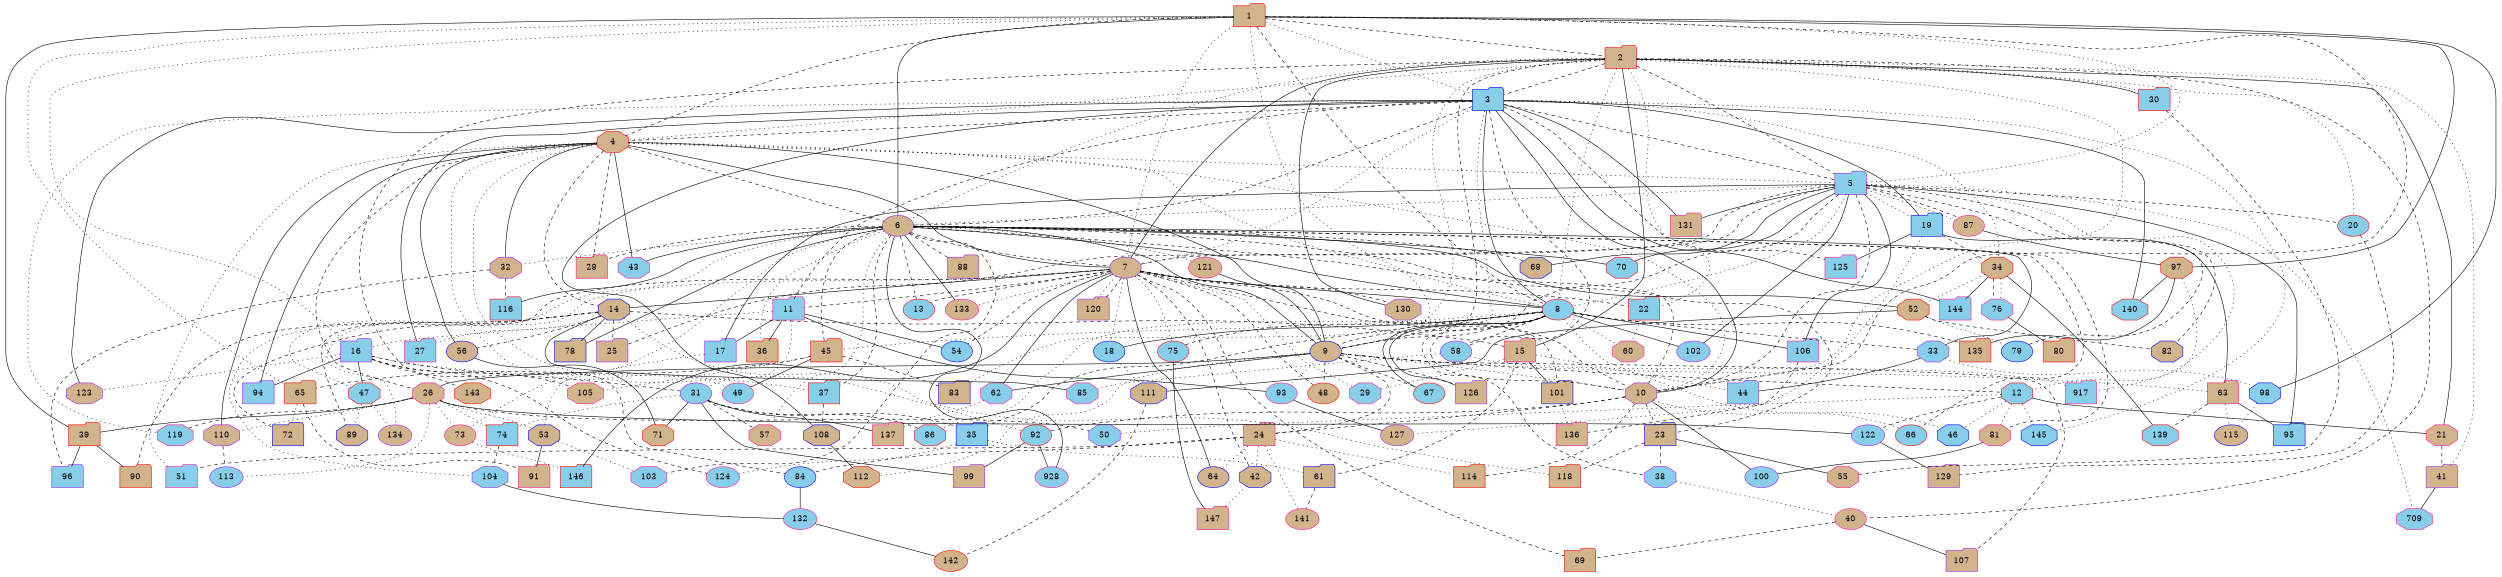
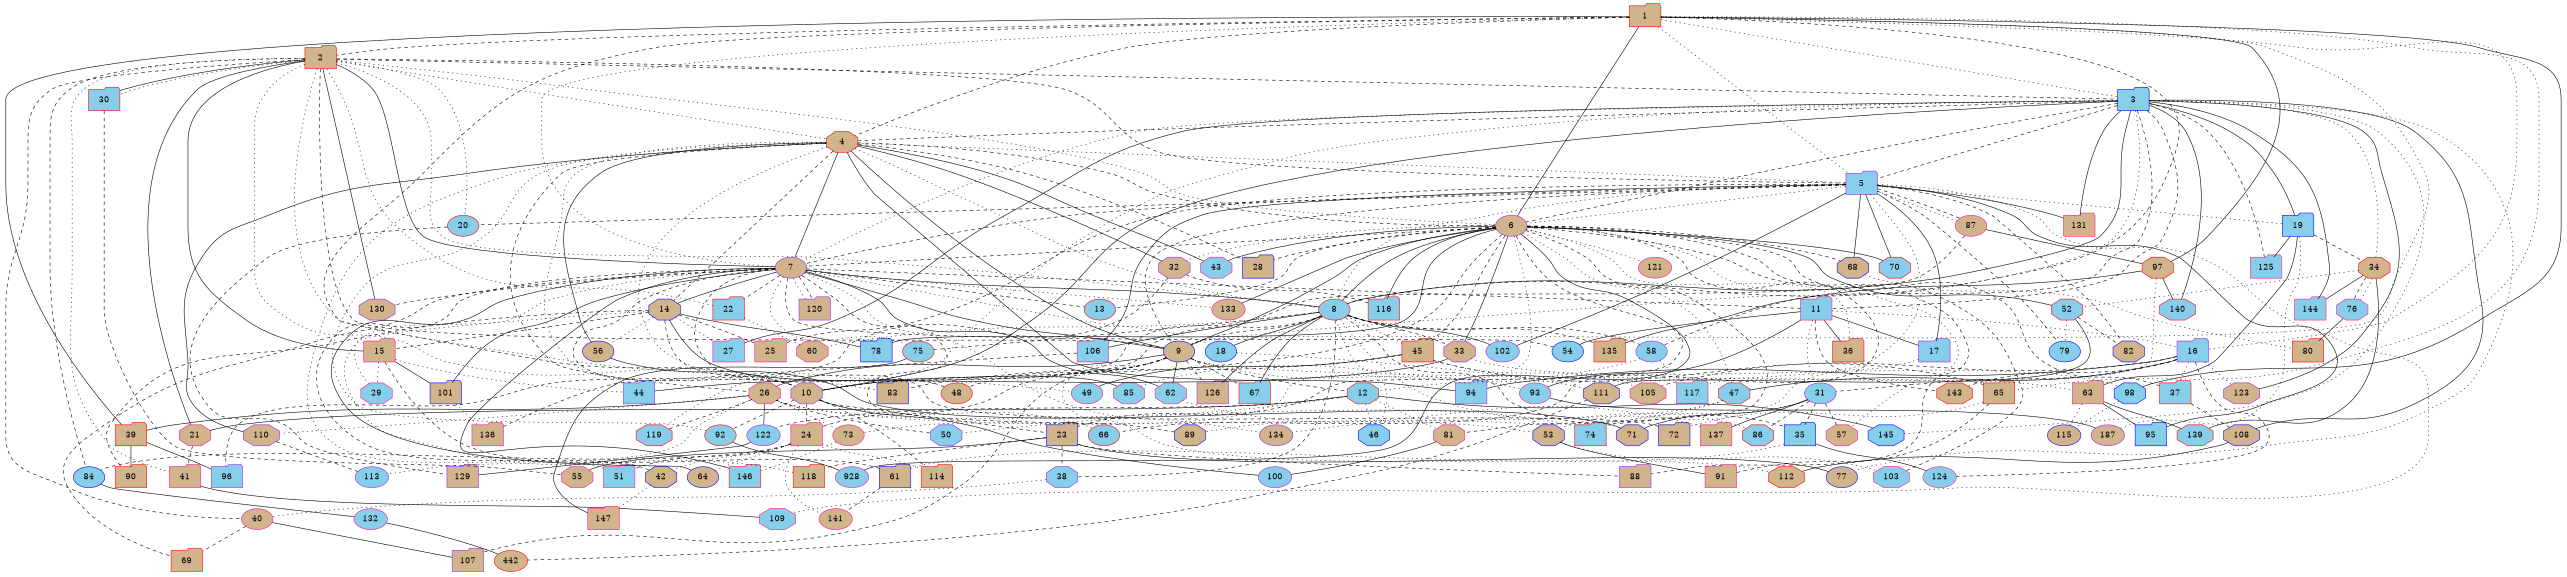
node "28": color deeppink -> blue
edge "121" -- "9": now "7" -- "9"
edge "68" -- "80": added
edge "5" -- "10": now "87" -- "10"
node "52": fillcolor tan -> skyblue
edge "7" -- "101": style dashed -> solid
edge "14" -- "56": style dashed -> dotted
node "78": fillcolor tan -> skyblue
node "25": color purple -> deeppink
node "33": fillcolor skyblue -> tan
edge "11" -- "143": added
node "67": shape ellipse -> folder
node "917": label "917" -> "117"
edge "12" -- "145": style dotted -> solid
edge "63" -- "139": style dashed -> solid
node "119": color deeppink -> red
node "71": color red -> blue
node "127": label "127" -> "187"
edge "35" -- "124": style dotted -> solid
edge "23" -- "88": added
node "104": removed
node "99": removed
node "77": added
node "41": color purple -> deeppink
node "709": label "709" -> "109"
node "142": label "142" -> "442"
